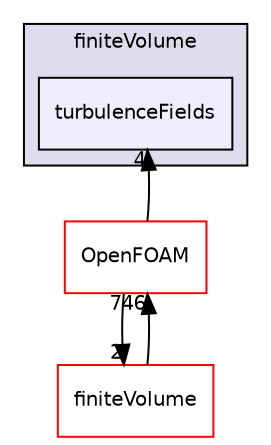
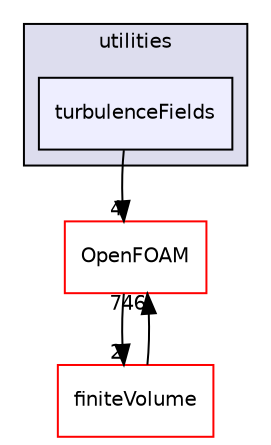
cluster "finiteVolume": label "finiteVolume" -> "utilities"
edge "OpenFOAM" -> "turbulenceFields": reversed
